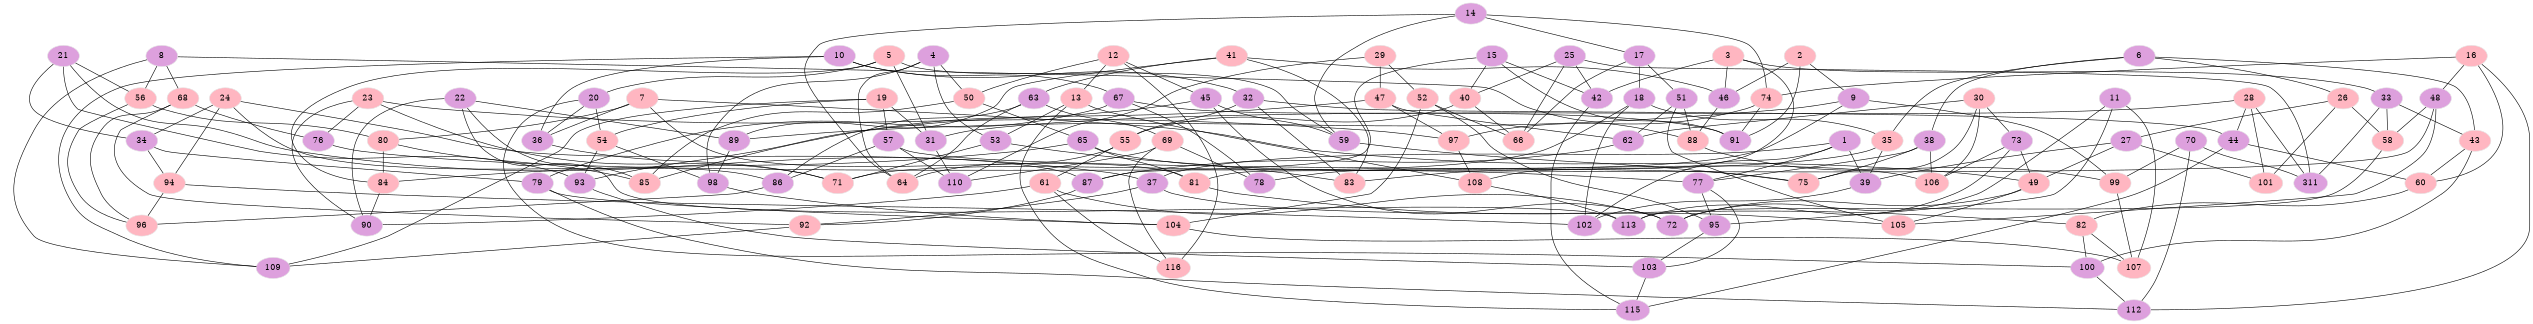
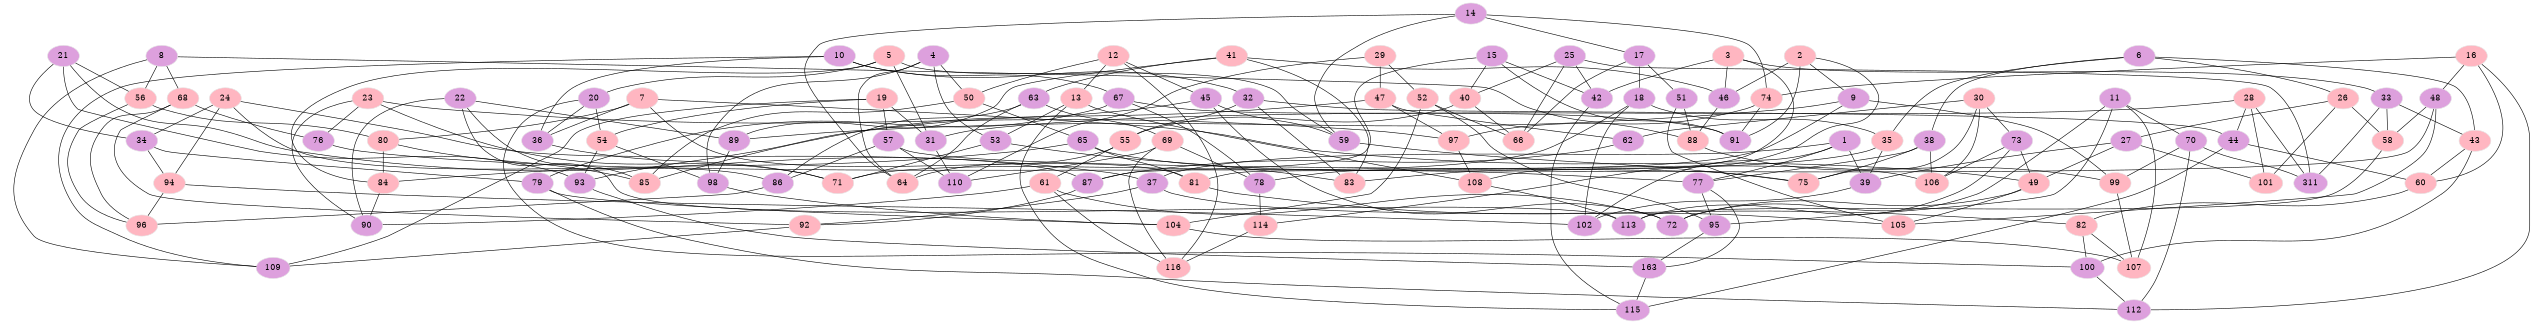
edge "51" -- "62": removed
edge "11" -- "70": added
node "114": added
node "103": label "103" -> "163"
